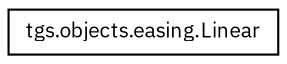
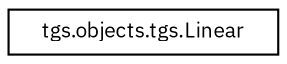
node "tgs.objects.easing.Linear": label "tgs.objects.easing.Linear" -> "tgs.objects.tgs.Linear"
